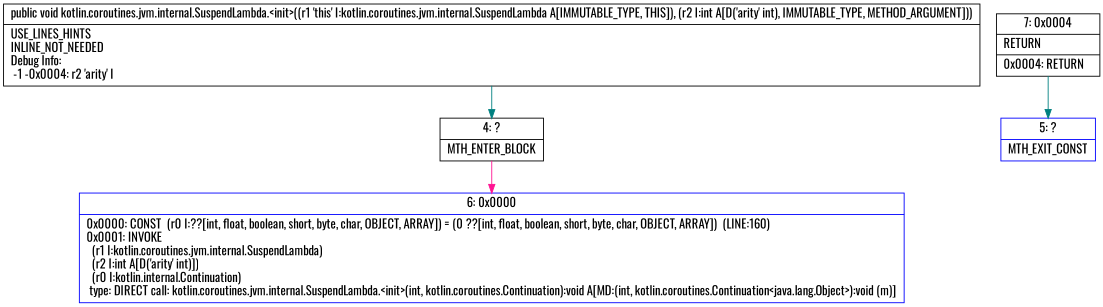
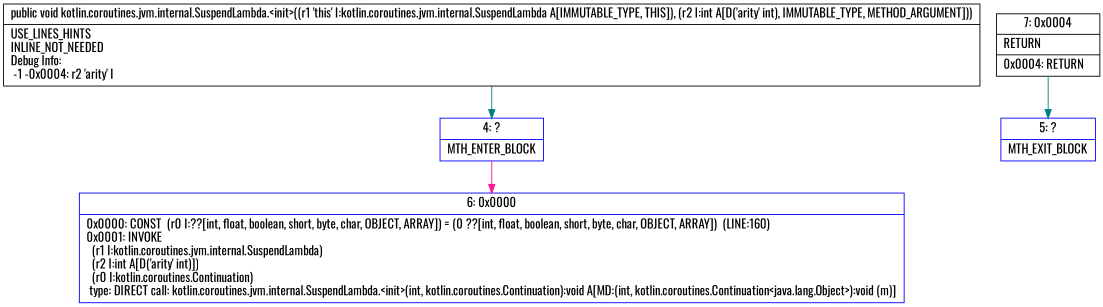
node "4: ?": color black -> blue
node "5: ?": text "MTH_EXIT_CONST" -> "MTH_EXIT_BLOCK"
node "6: 0x0000": text "(r0 I:kotlin.internal.Continuation)" -> "(r0 I:kotlin.coroutines.Continuation)"
